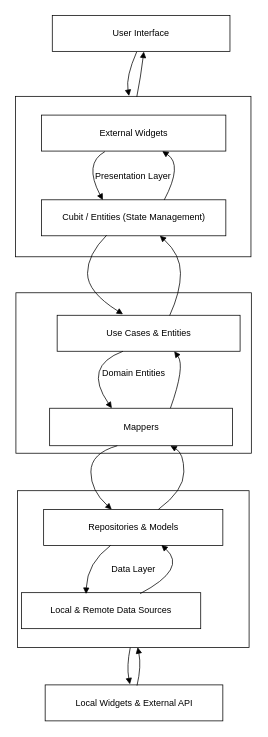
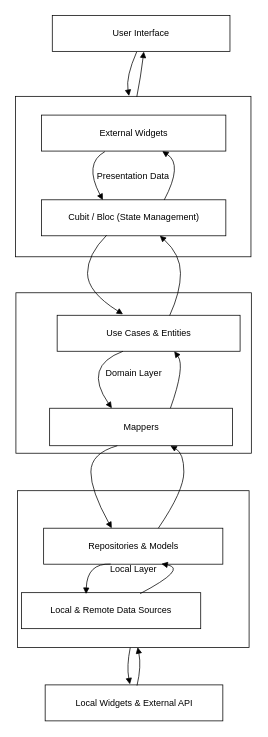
node "Presentation Layer": label "Presentation Layer" -> "Presentation Data"
node "Cubit / Entities (State Management)": label "Cubit / Entities (State Management)" -> "Cubit / Bloc (State Management)"
node "Domain Entities": label "Domain Entities" -> "Domain Layer"
node "Repositories & Models": moved (133, 528) -> (133, 546)
node "Data Layer": label "Data Layer" -> "Local Layer"
